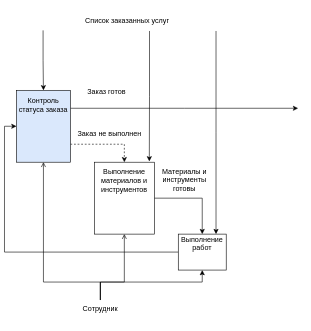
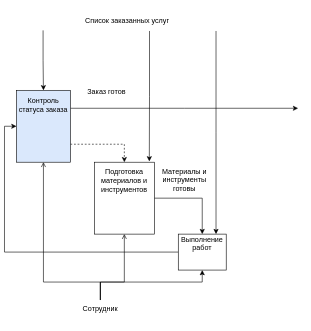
node "Заказ не выполнен": removed
node "Выполнение материалов и инструментов": label "Выполнение материалов и инструментов" -> "Подготовка материалов и инструментов"
